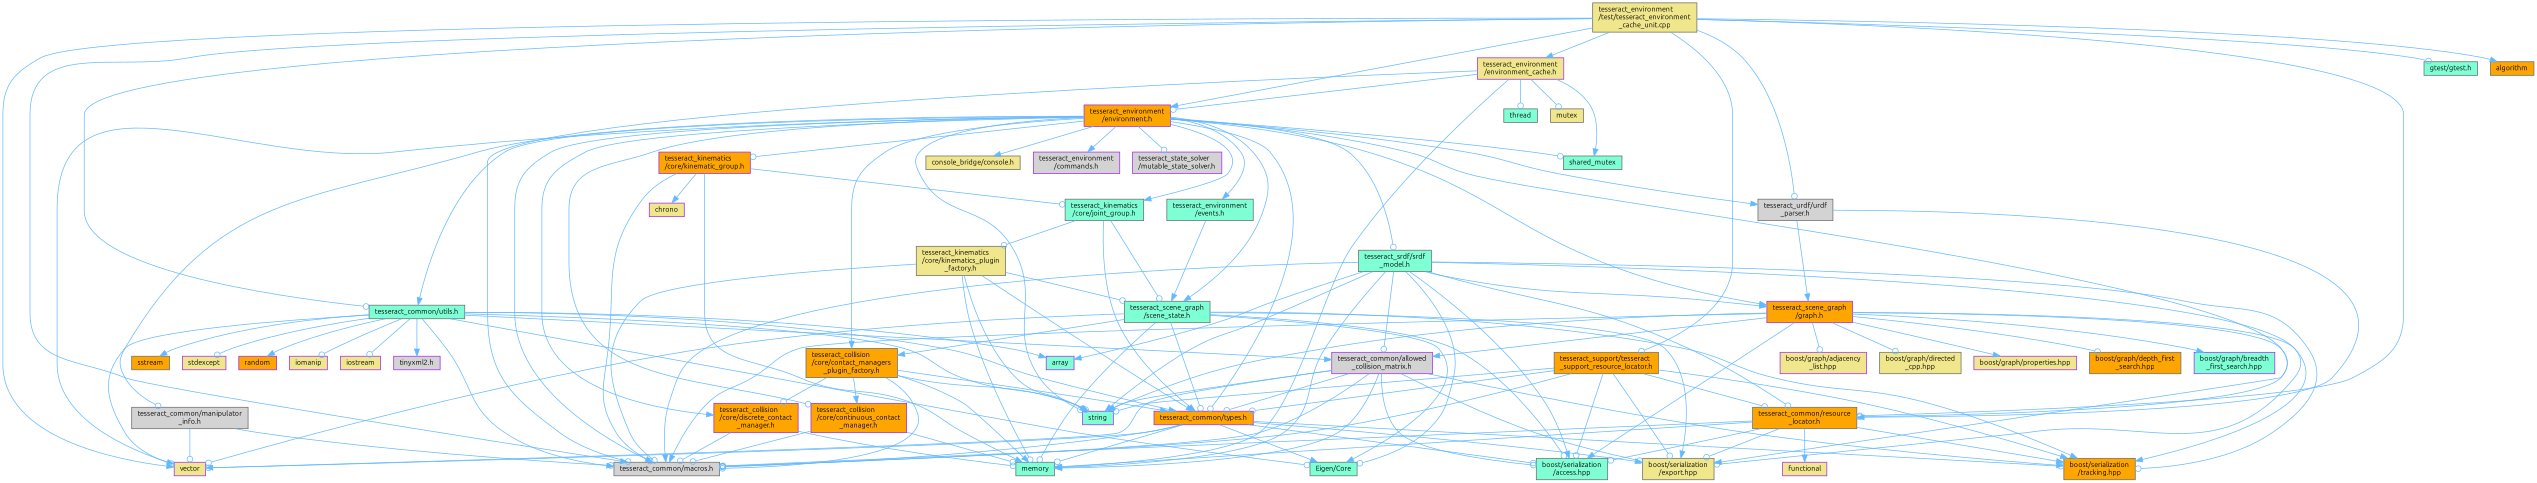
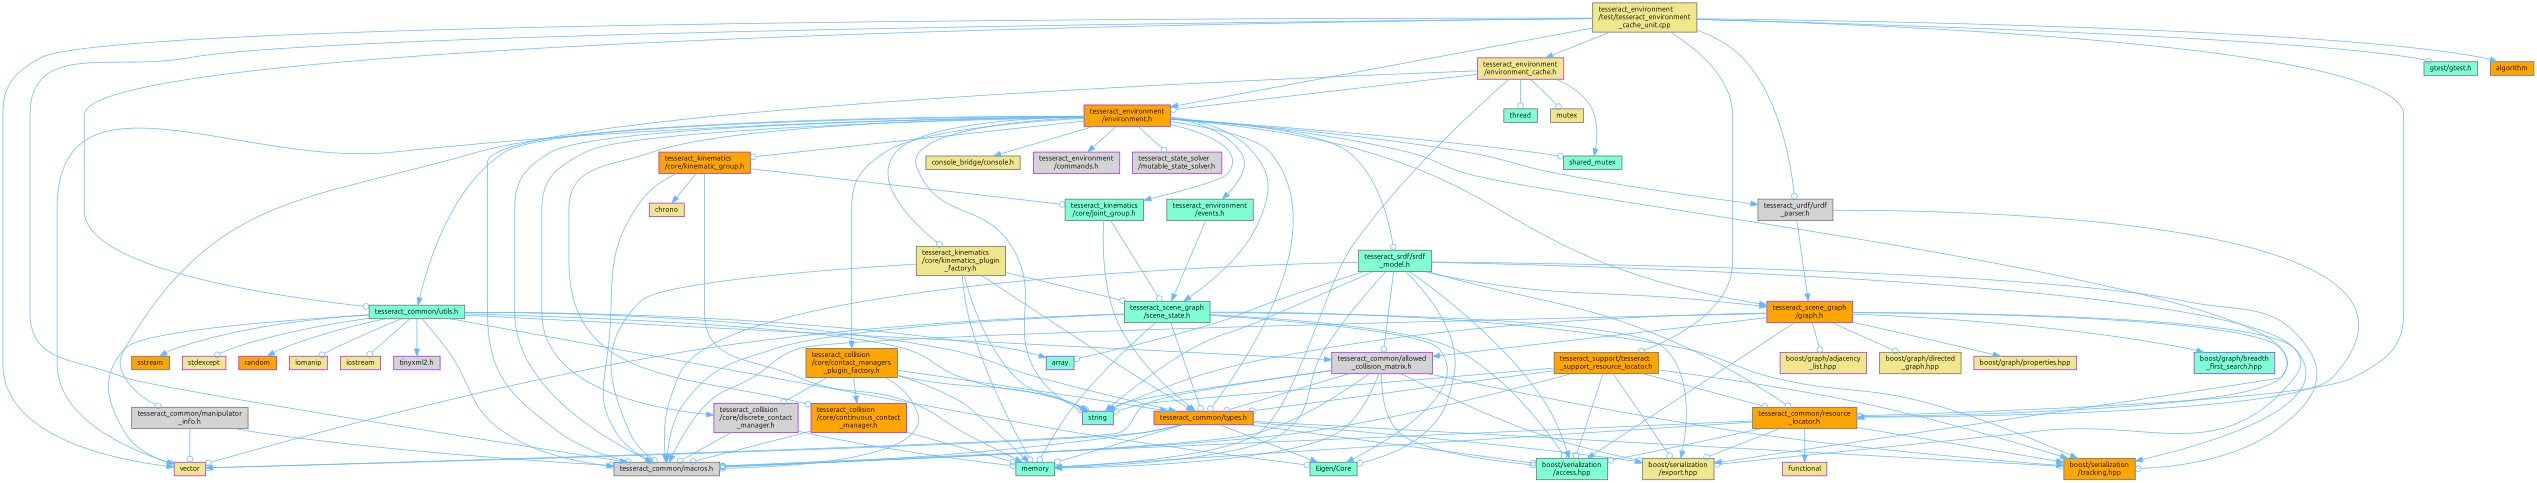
edge "tesseract_kinematics /core/joint_group.h" -> "tesseract_kinematics /core/kinematics_plugin _factory.h": now "tesseract_environment /environment.h" -> "tesseract_kinematics /core/kinematics_plugin _factory.h"
edge "tesseract_srdf/srdf _model.h" -> "array": arrowhead normal -> odot
edge "tesseract_scene_graph /scene_state.h" -> "tesseract_collision /core/contact_managers _plugin_factory.h": now "tesseract_scene_graph /scene_state.h" -> "tesseract_common/macros.h"
node "boost/graph/directed _cpp.hpp": label "boost/graph/directed _cpp.hpp" -> "boost/graph/directed _graph.hpp"
node "boost/graph/depth_first _search.hpp": removed
node "tesseract_collision /core/discrete_contact _manager.h": fillcolor orange -> lightgrey
